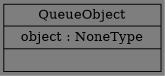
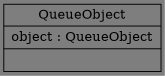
node "QueueObject": text "object : NoneType" -> "object : QueueObject"
